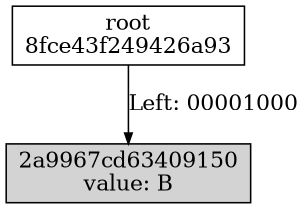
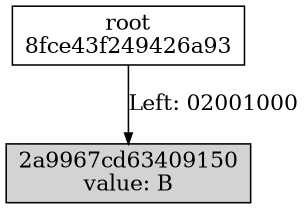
edge "root 8fce43f249426a93" -> "2a9967cd63409150 value: B": label "Left: 00001000" -> "Left: 02001000"
